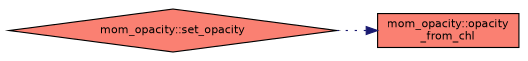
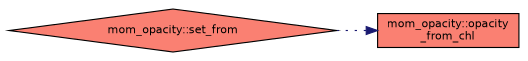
node "mom_opacity::set_opacity": label "mom_opacity::set_opacity" -> "mom_opacity::set_from"
